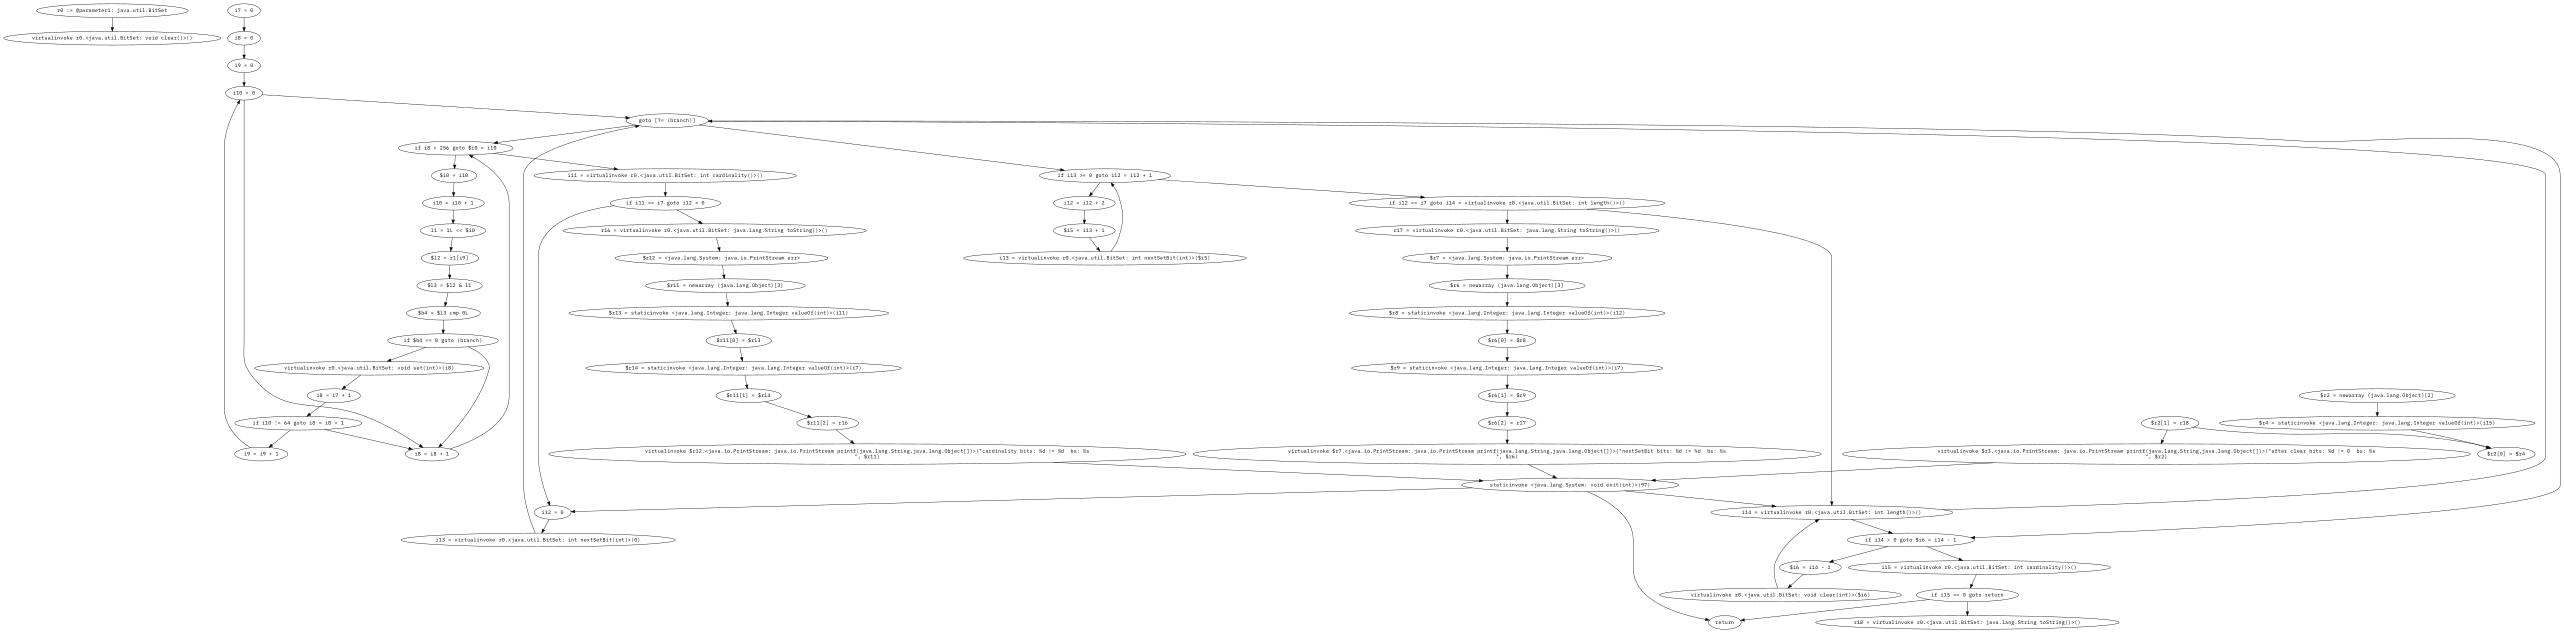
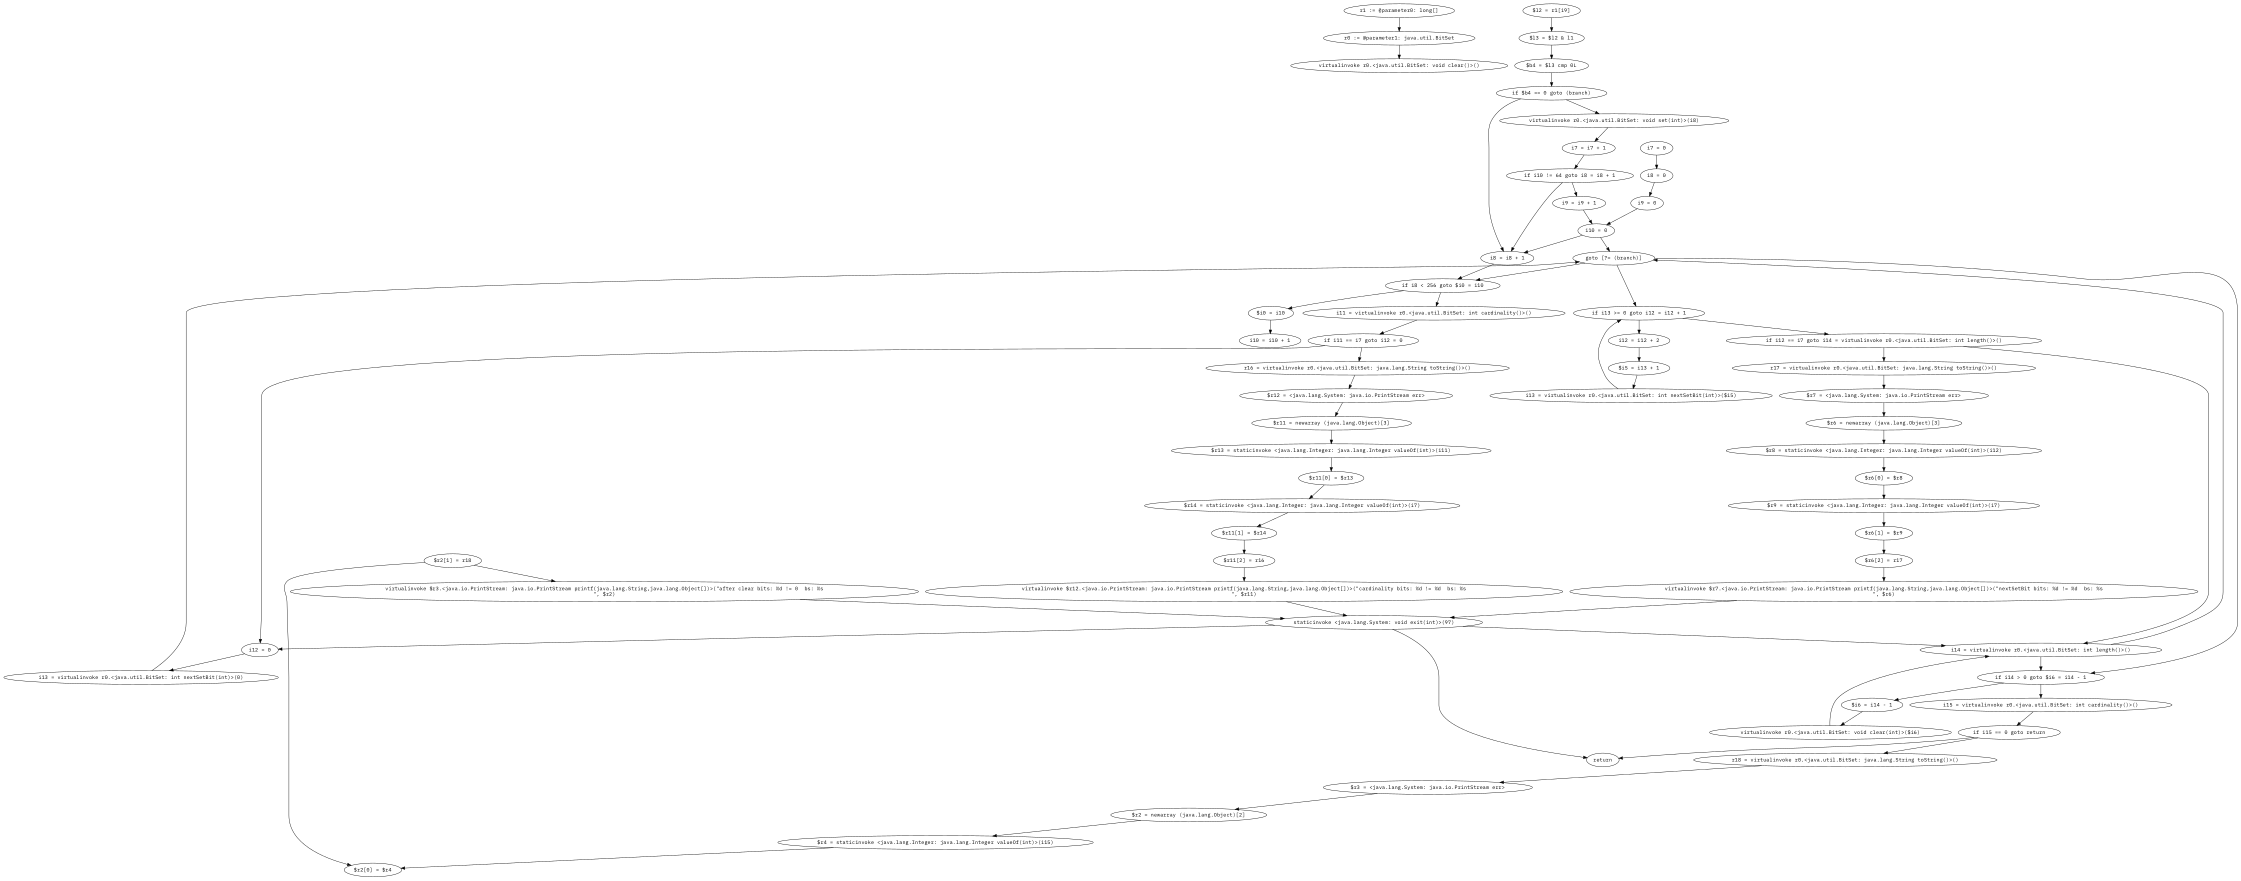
node "r1 := @parameter0: long[]": added
node "l1 = 1L << $i0": removed
node "i8 = i7 + 1": label "i8 = i7 + 1" -> "i7 = i7 + 1"
node "$r3 = <java.lang.System: java.io.PrintStream err>": added
